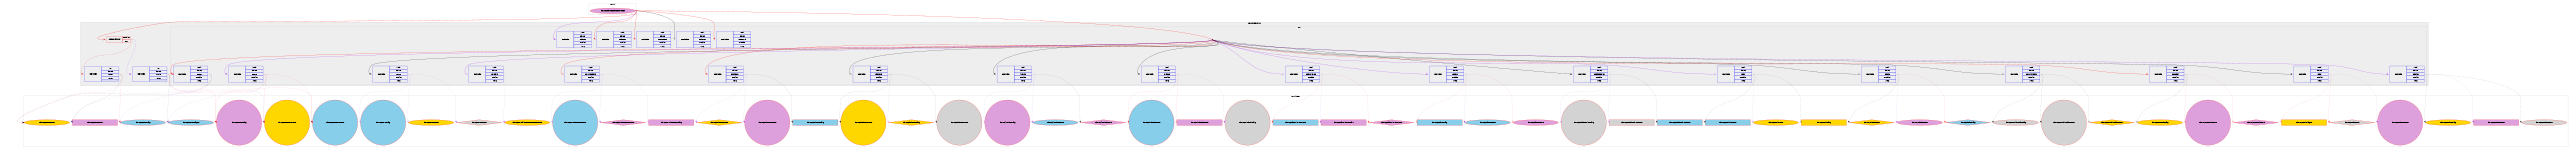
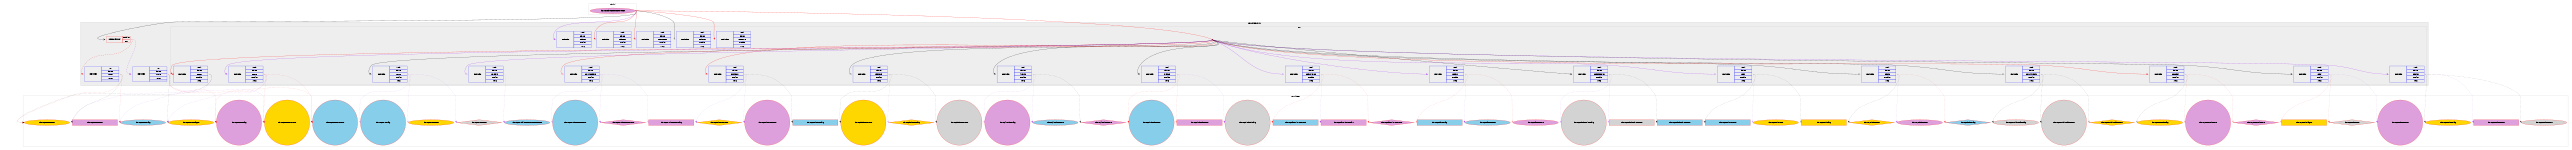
edge "dev-qt/qtchooser-0_p20170803" -> "use_conditional": color red -> black
node "dev-qt/qtcore-5.9.6-r1": fillcolor skyblue -> gold
node "dev-qt/qtwebkit-5.212.0_pre20180120": fillcolor gold -> skyblue
